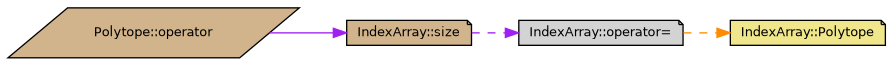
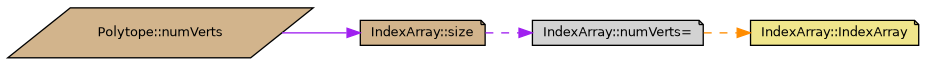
node "Polytope::operator": label "Polytope::operator" -> "Polytope::numVerts"
node "IndexArray::operator=": label "IndexArray::operator=" -> "IndexArray::numVerts="
node "IndexArray::Polytope": label "IndexArray::Polytope" -> "IndexArray::IndexArray"
